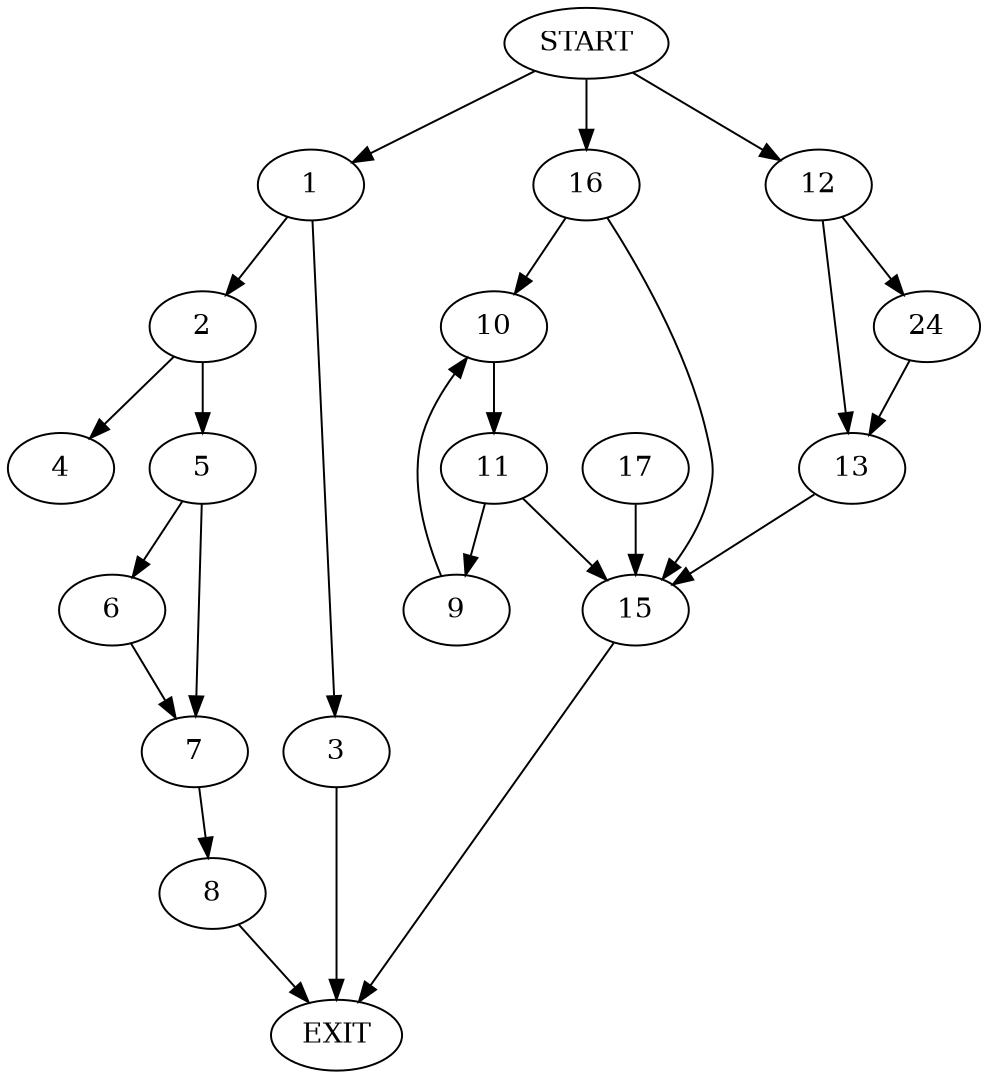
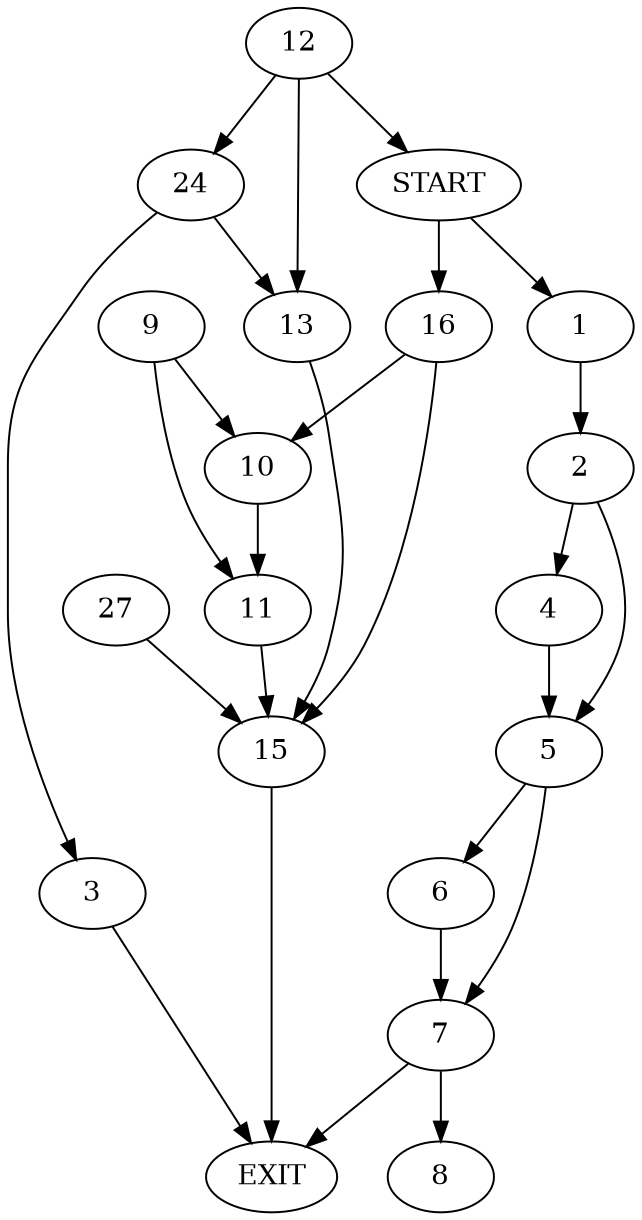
edge "START" -> "12": reversed
edge "1" -> "3": now "24" -> "3"
node "17": label "17" -> "27"
edge "11" -> "9": reversed
edge "4" -> "5": added
edge "8" -> "EXIT": now "7" -> "EXIT"
